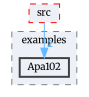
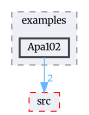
edge "src" -> "Apa102": reversed
